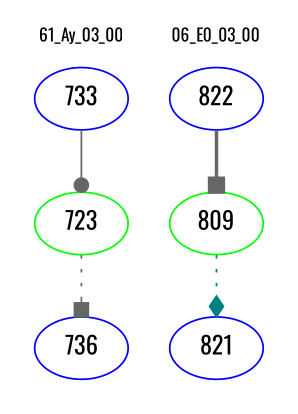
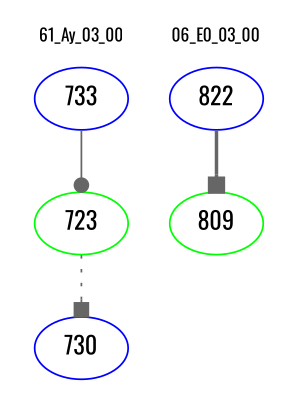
node "736": label "736" -> "730"
node "821": removed
